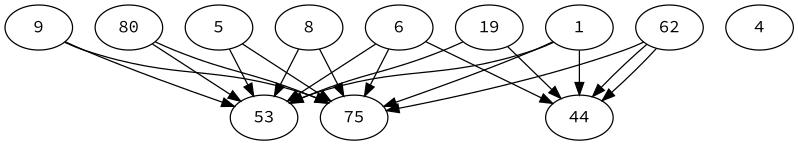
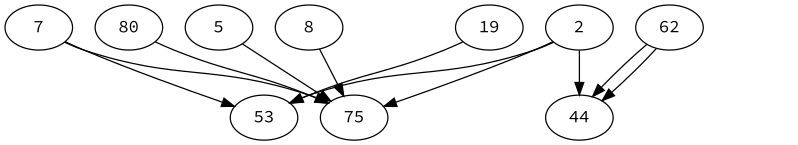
node "9": label "9" -> "7"
node "6": removed
node "1": label "1" -> "2"
node "4": removed
edge "80" -> "53": removed
edge "5" -> "53": removed
edge "8" -> "53": removed
edge "19" -> "44": removed
edge "62" -> "75": removed
